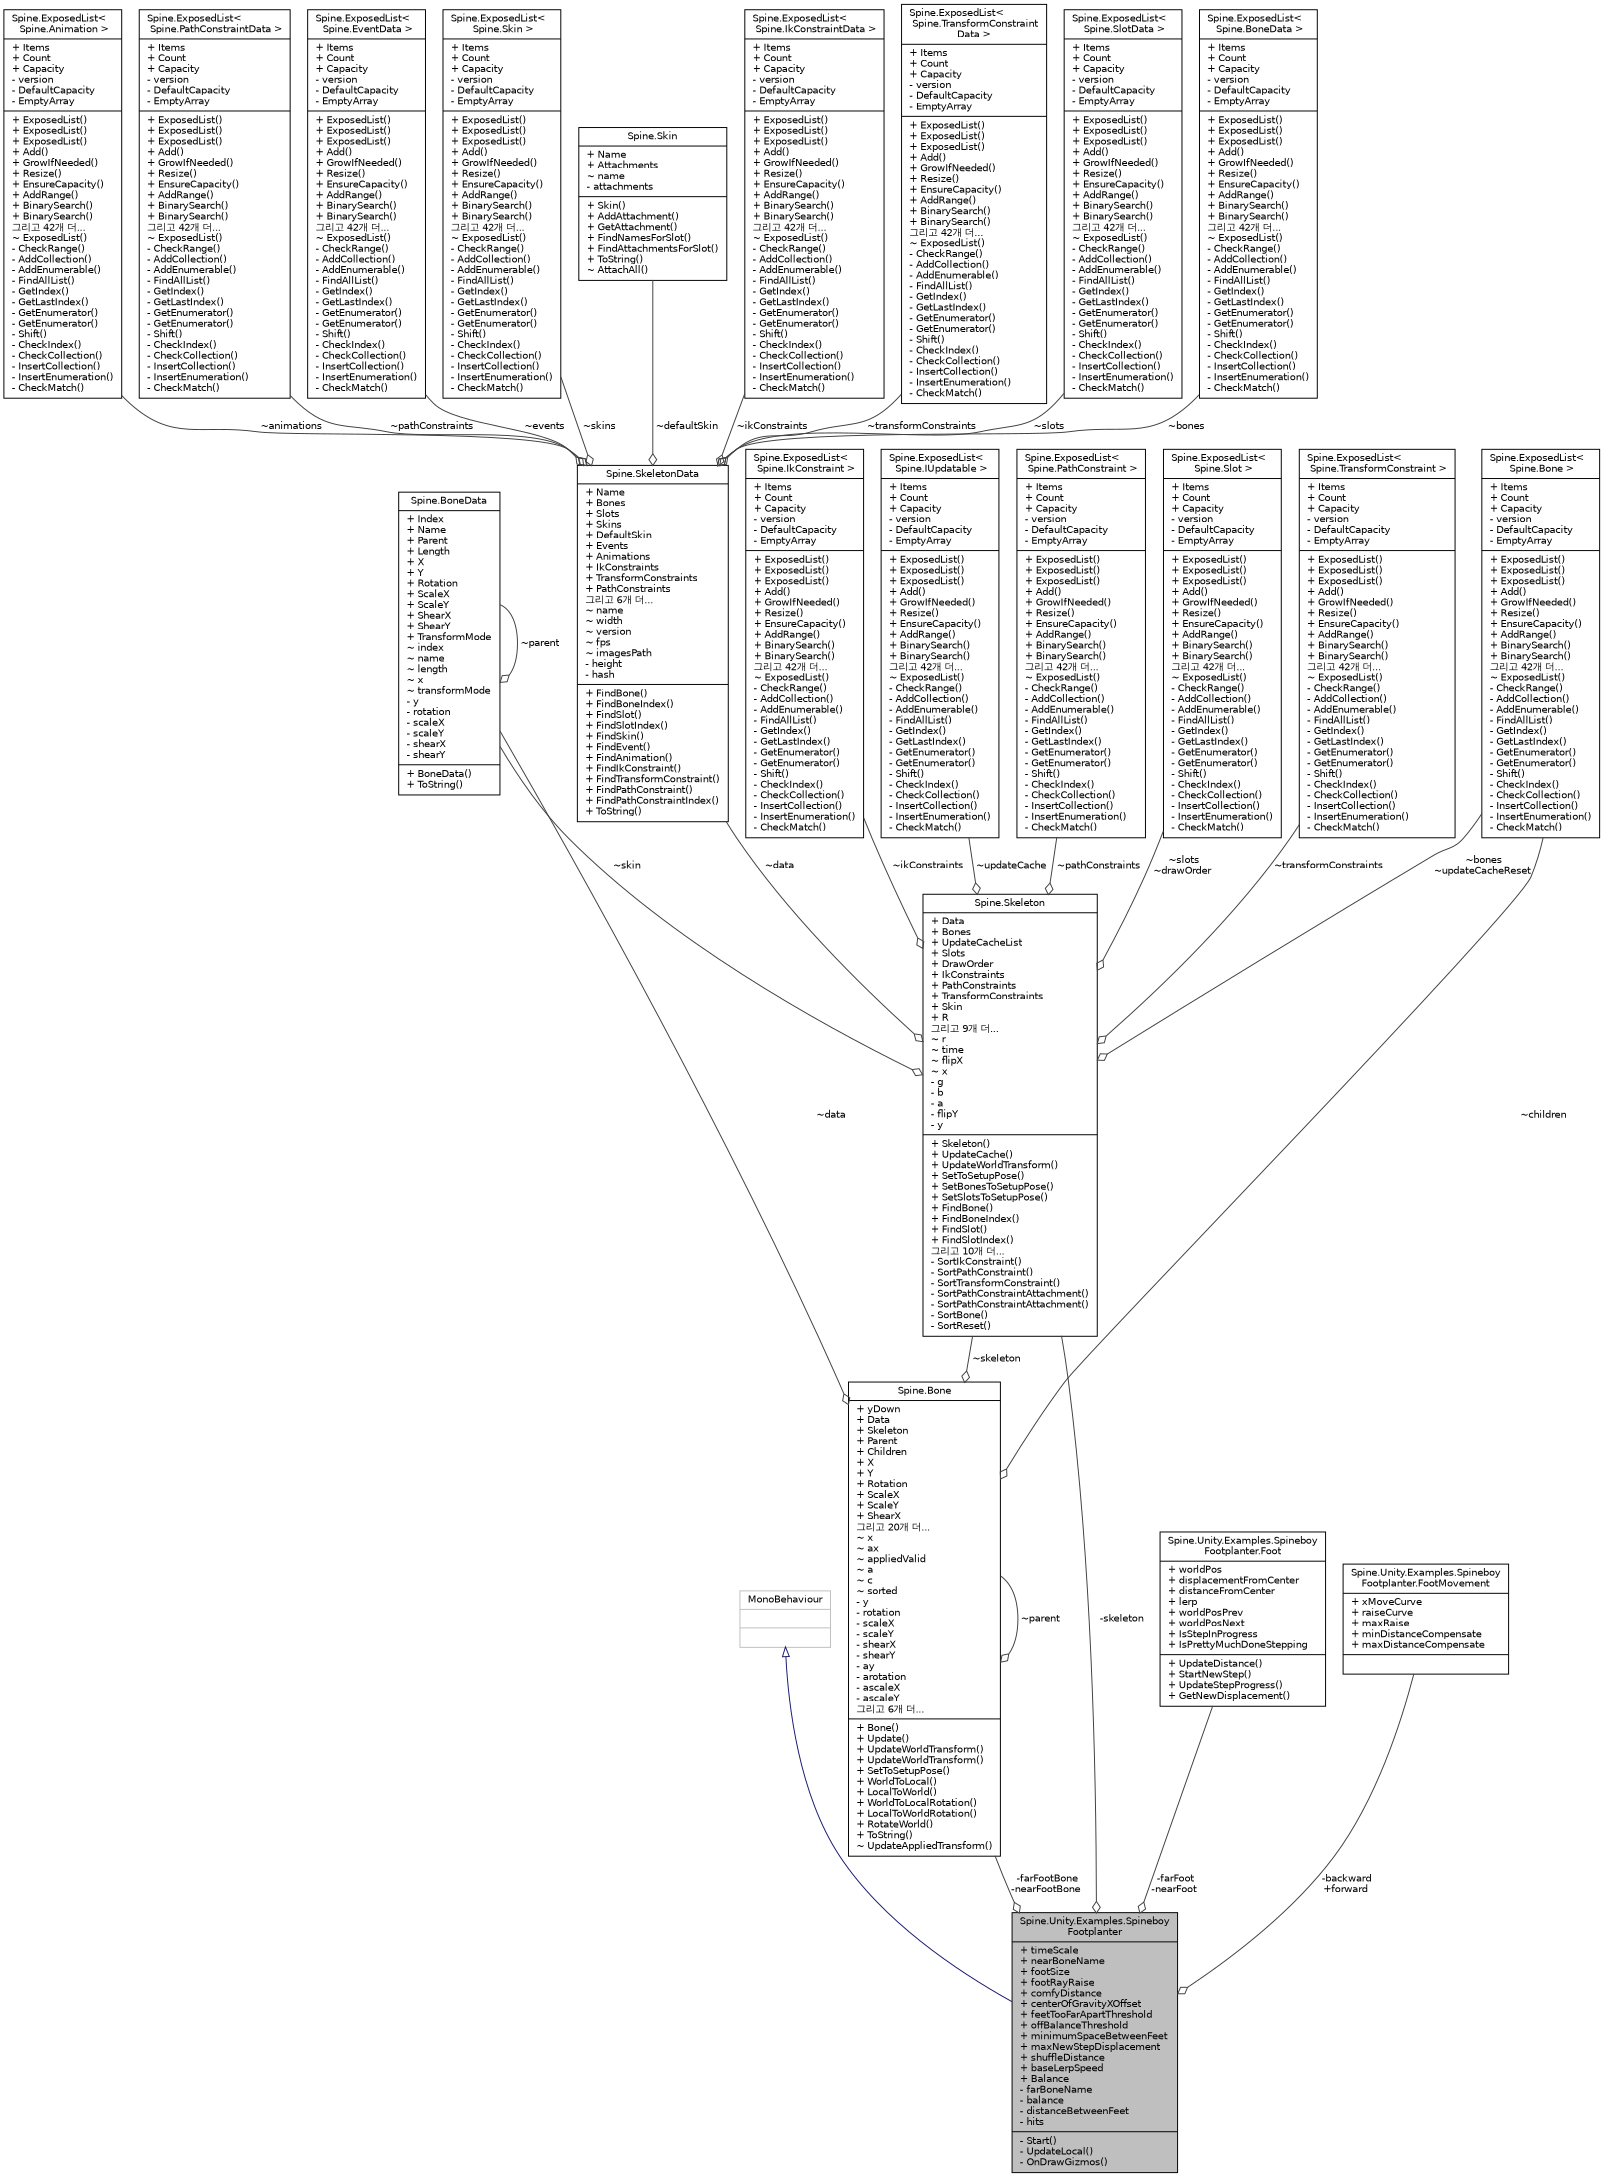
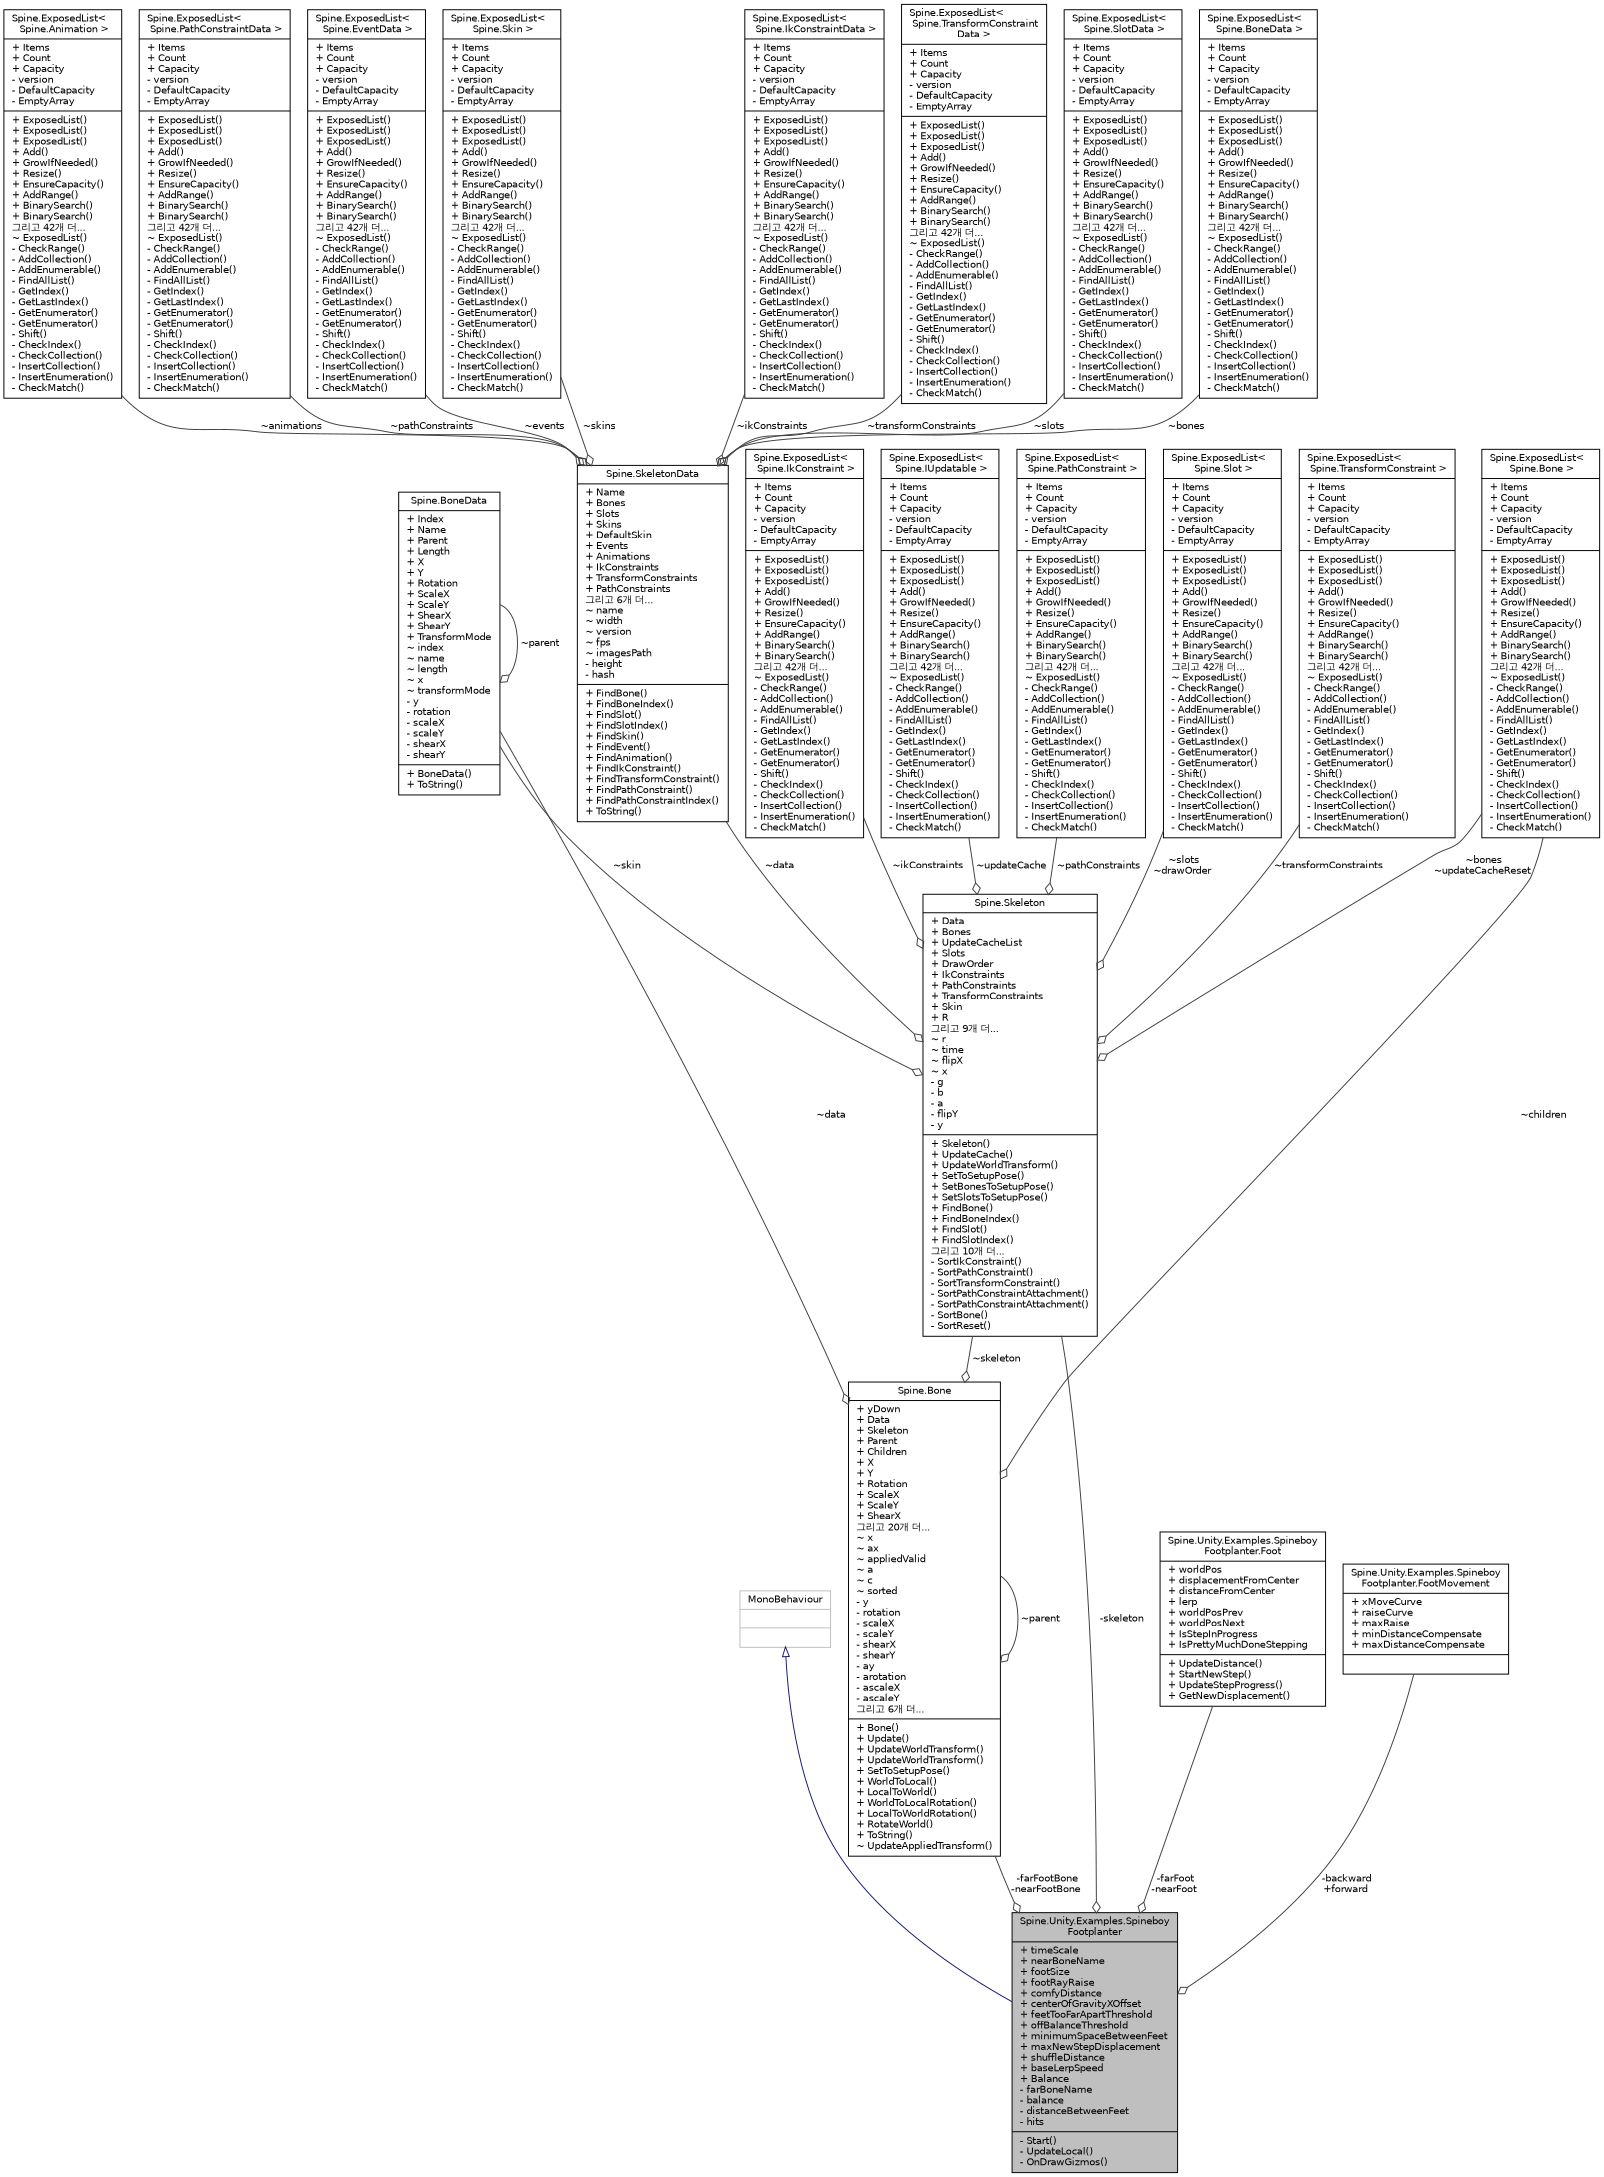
node "Spine.Skin": removed
